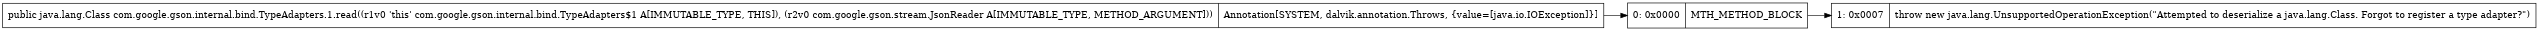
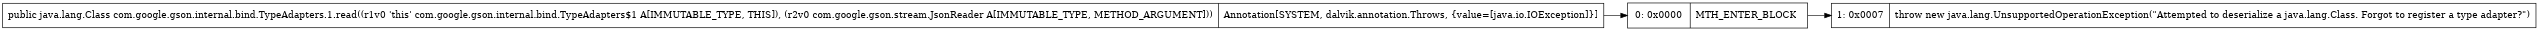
node "0: 0x0000": text "MTH_METHOD_BLOCK" -> "MTH_ENTER_BLOCK"
